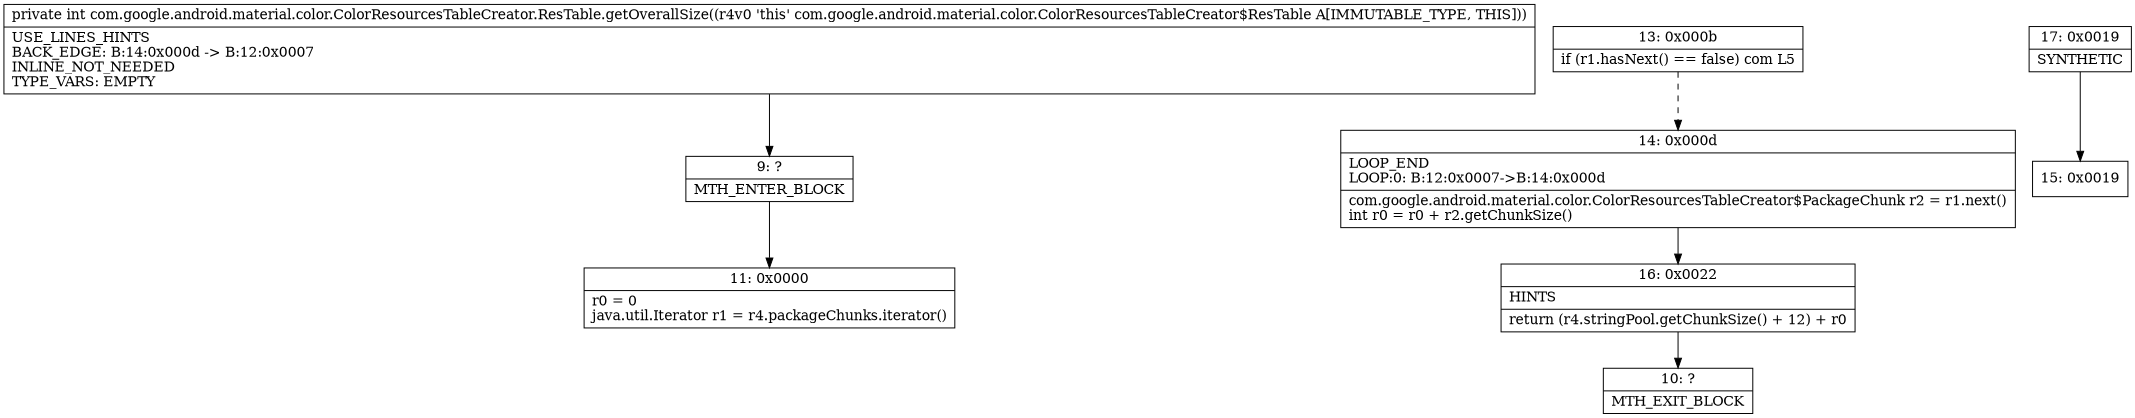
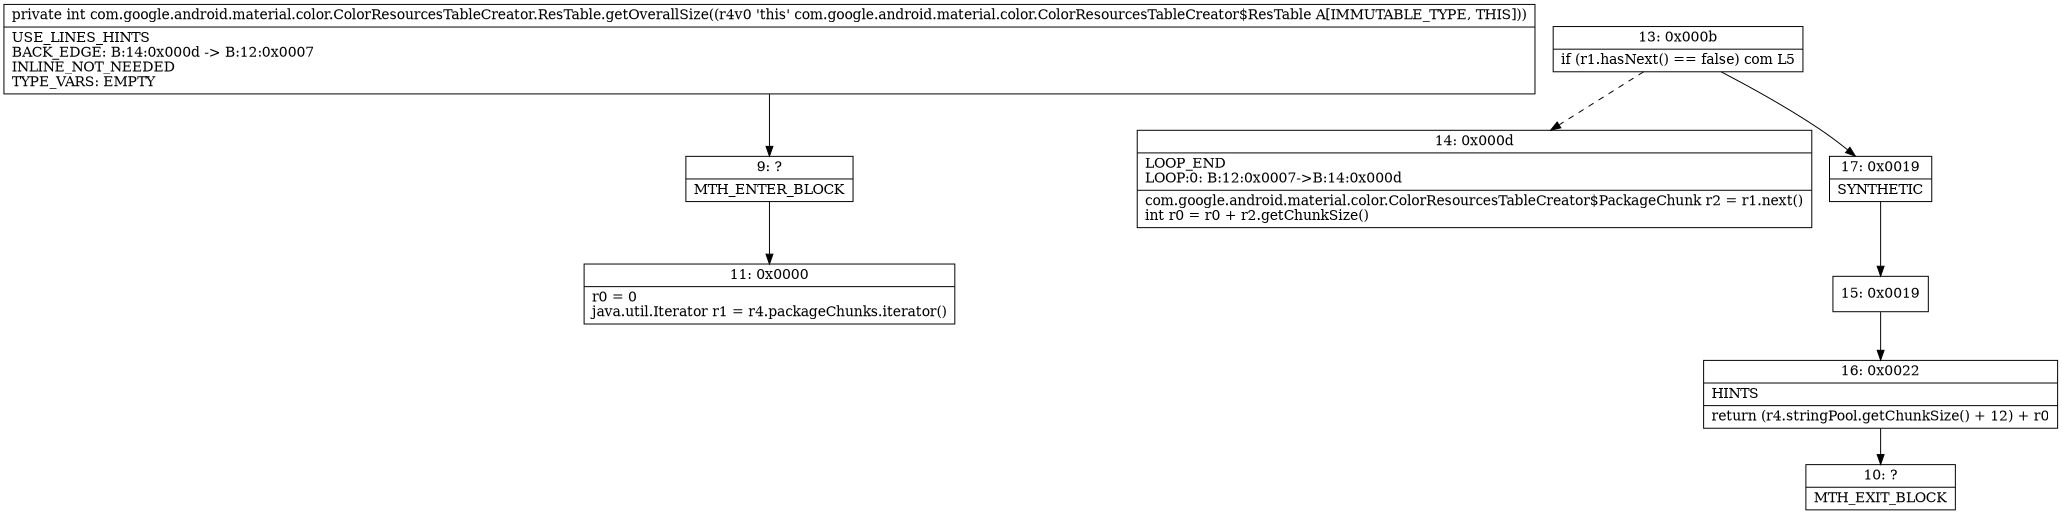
edge "13: 0x000b" -> "17: 0x0019": added
edge "14: 0x000d" -> "16: 0x0022": now "15: 0x0019" -> "16: 0x0022"
